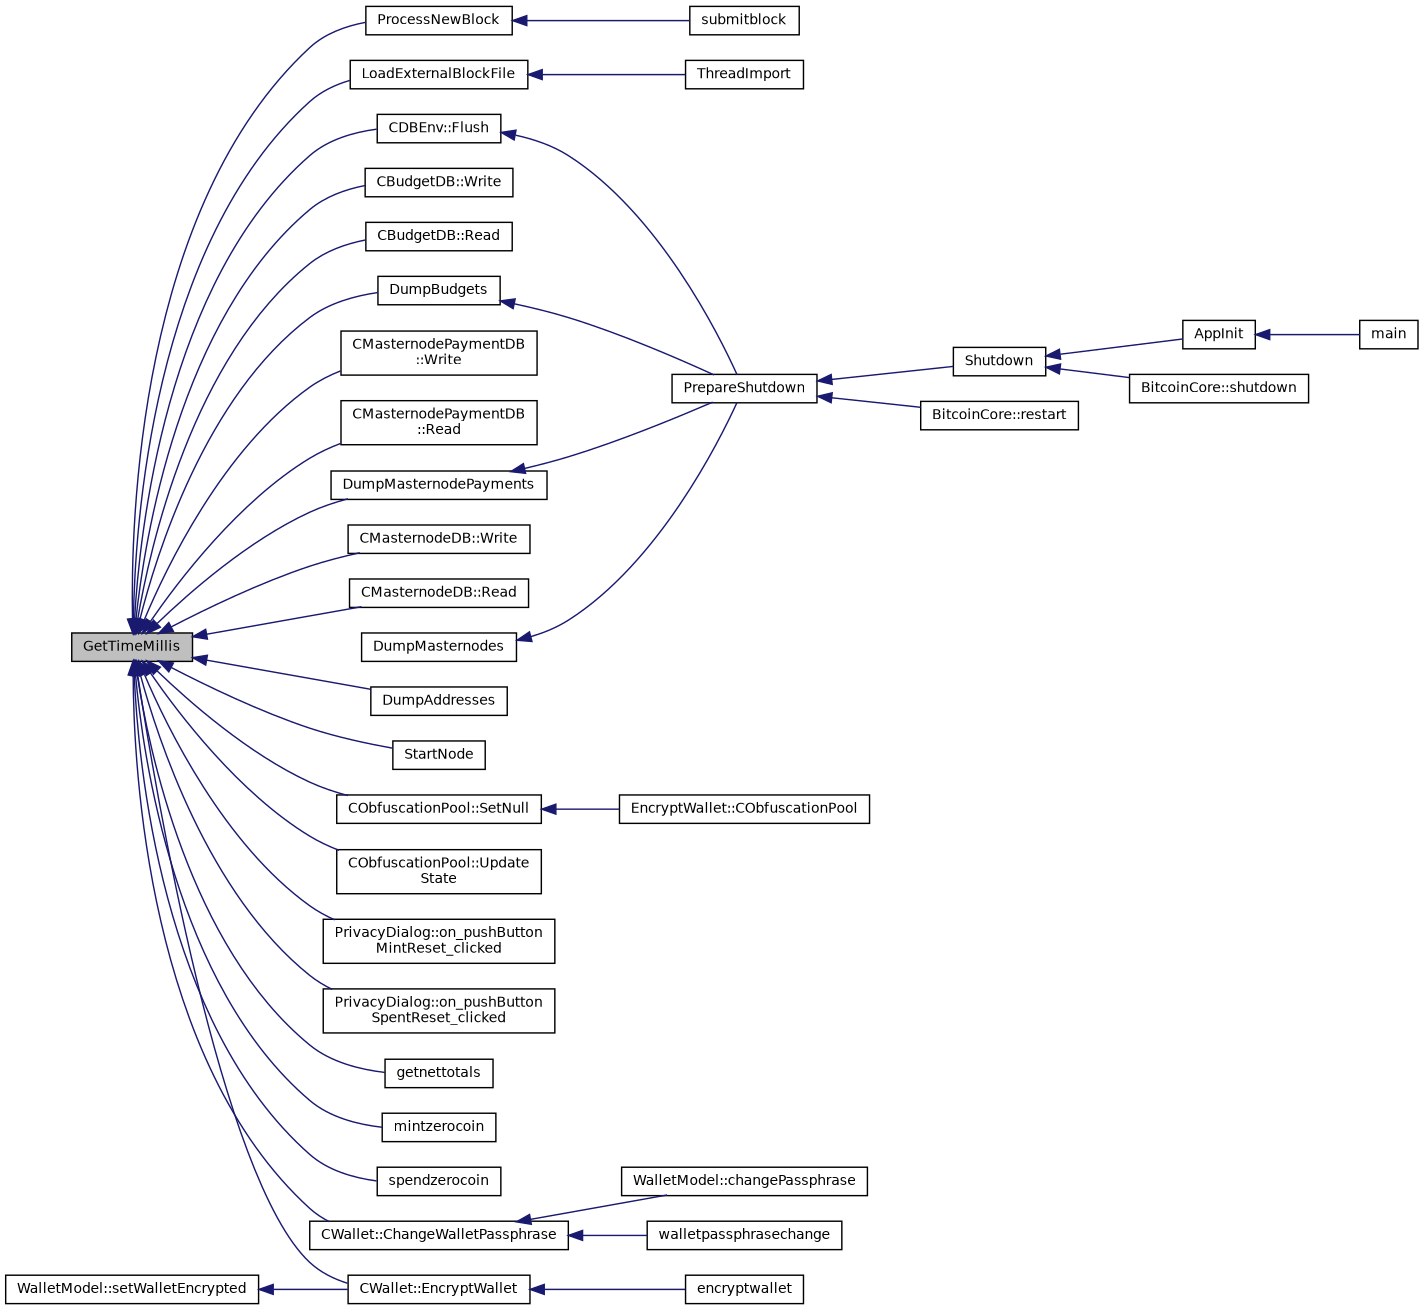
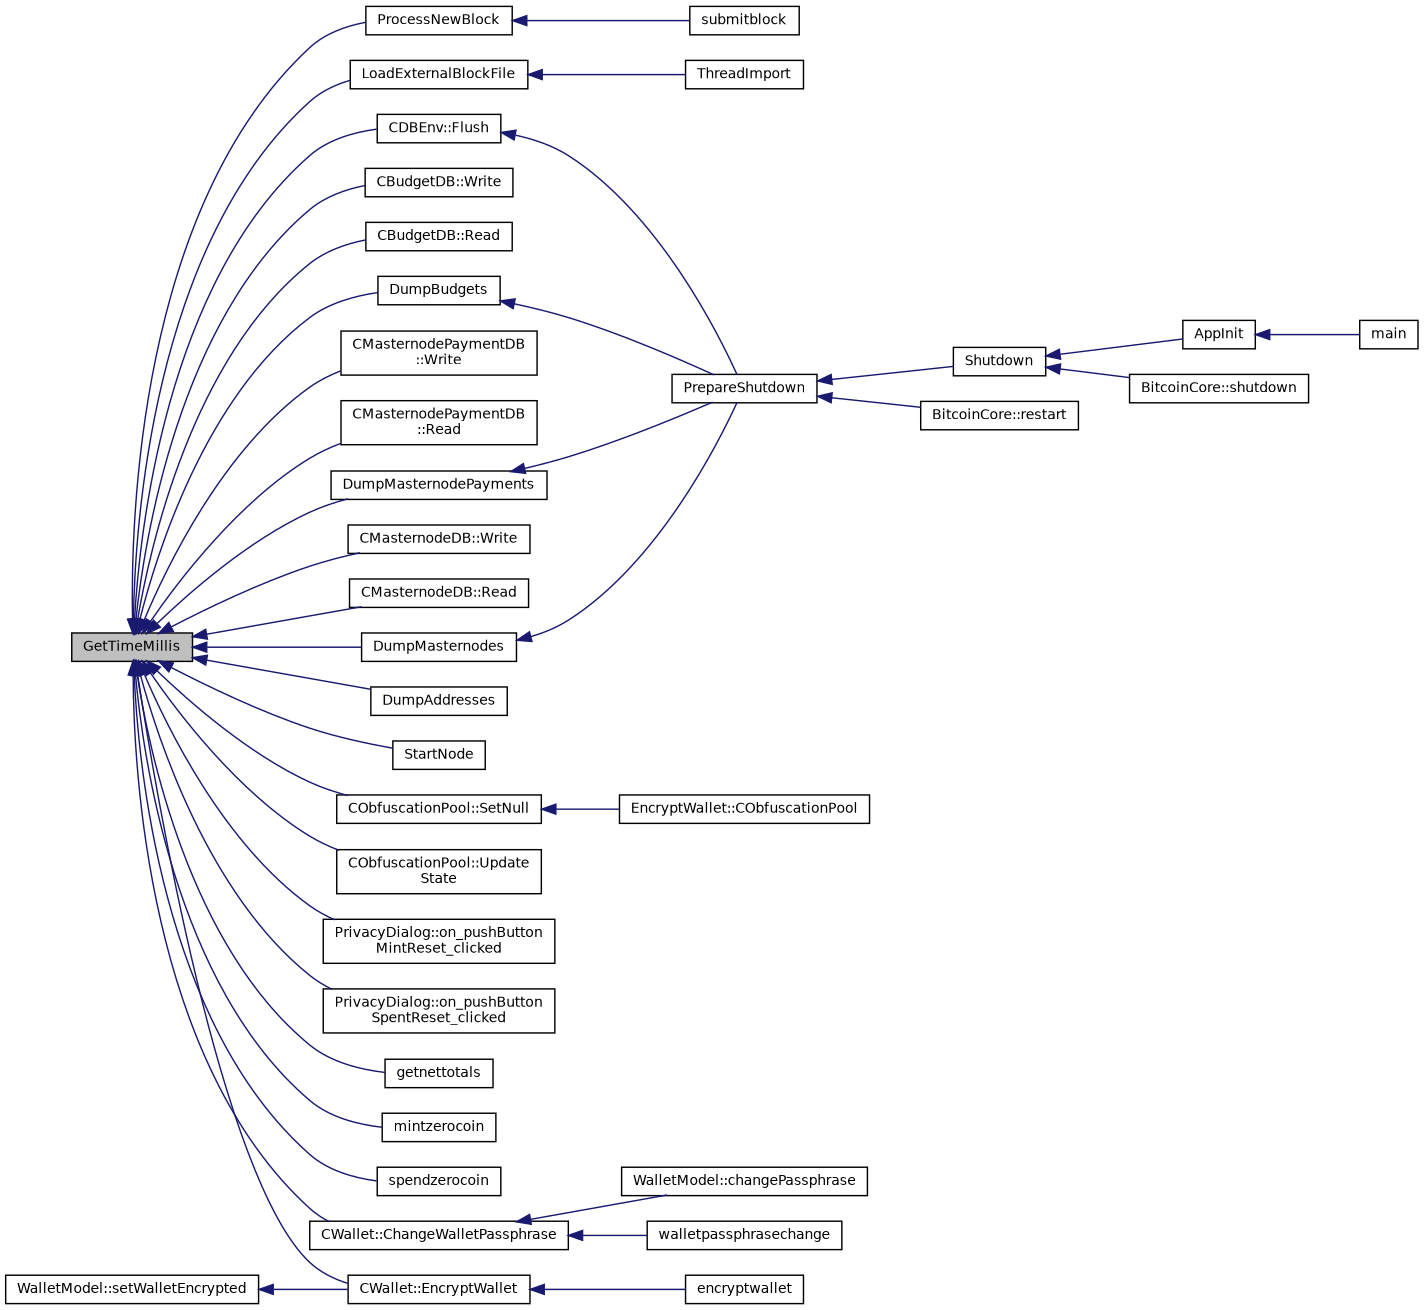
edge "DumpMasternodes" -> "GetTimeMillis": added
